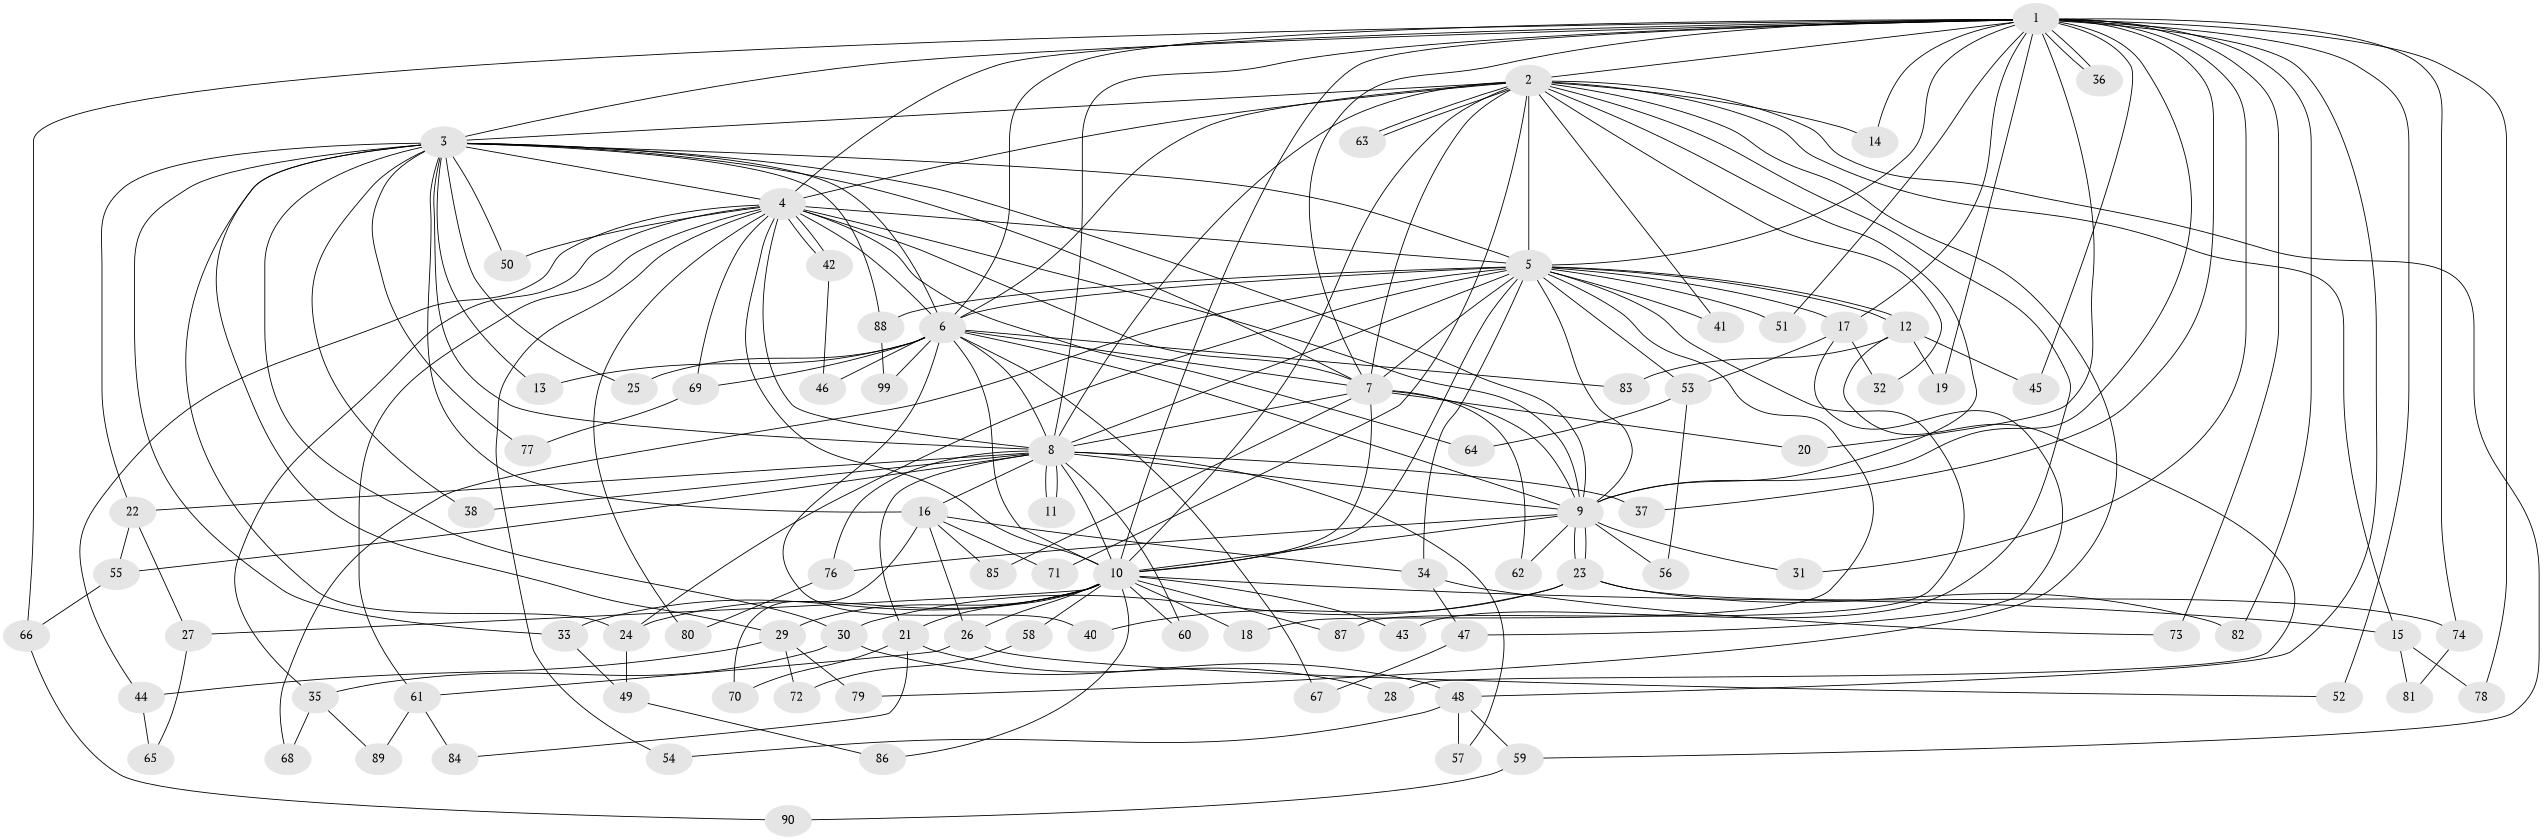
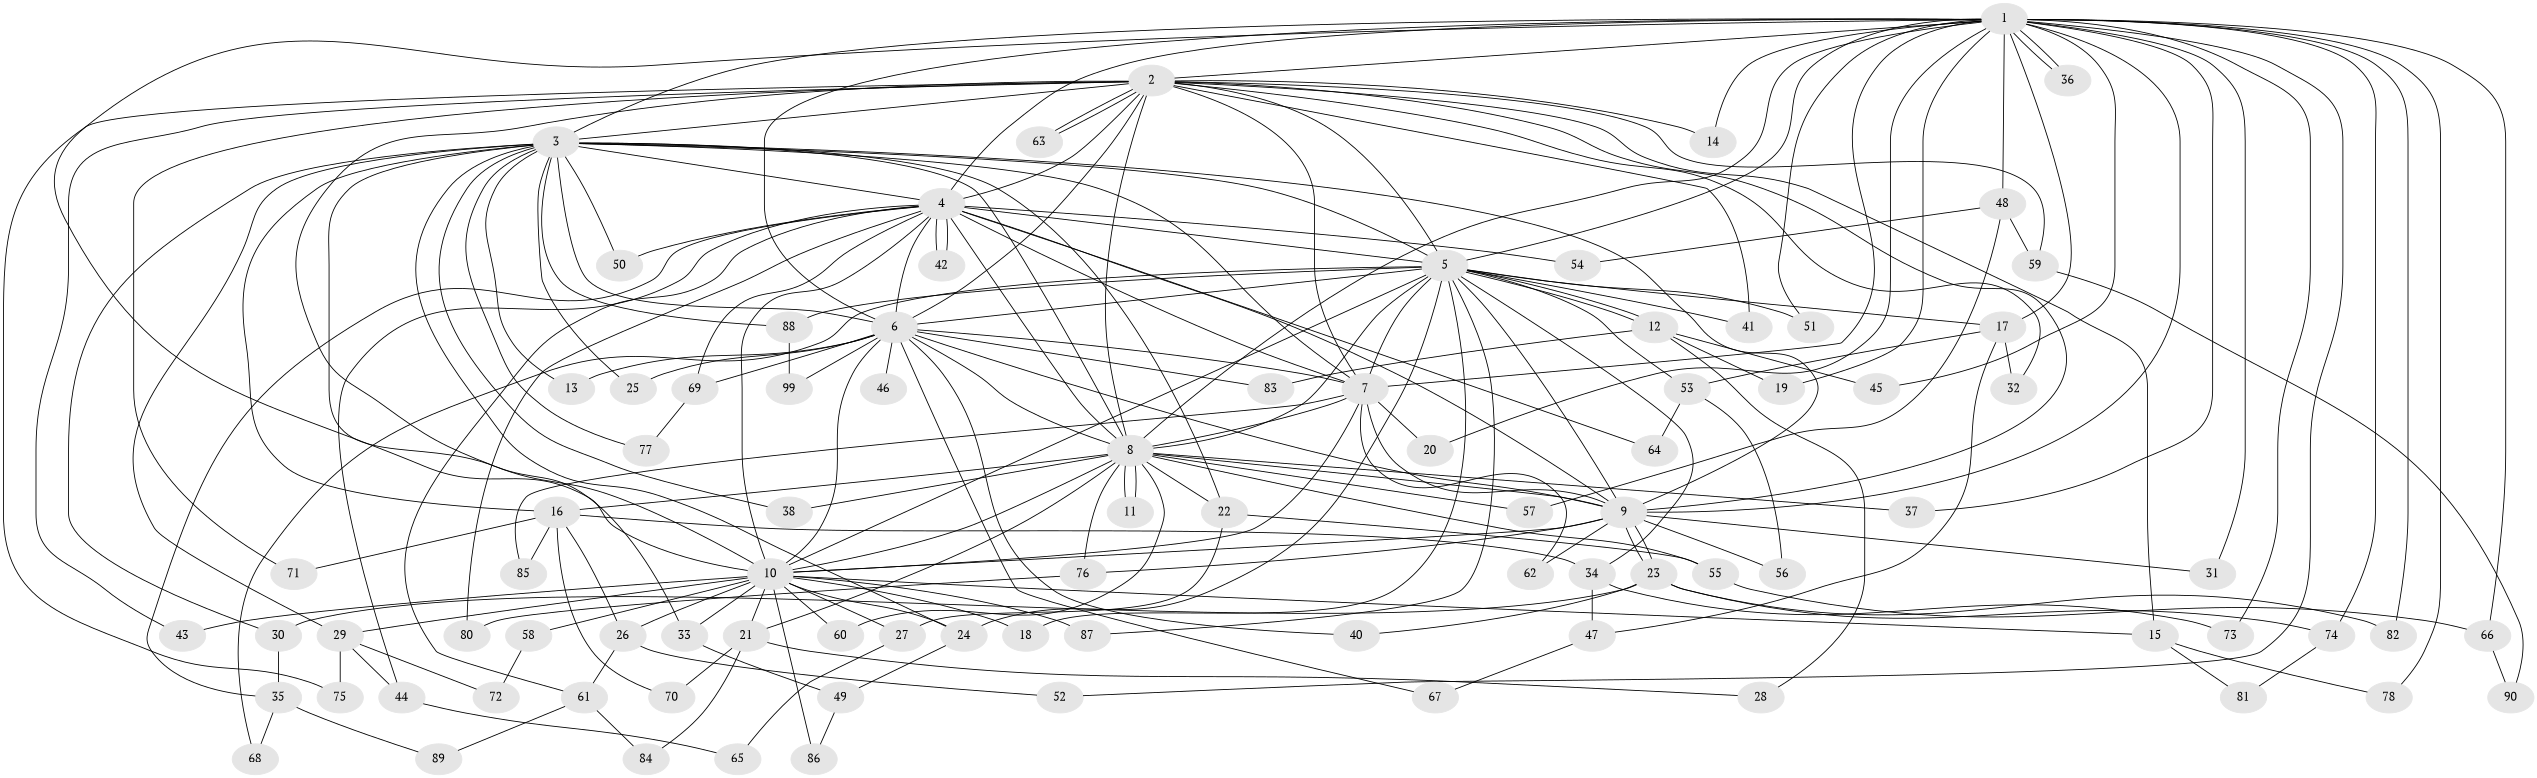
edge "42" -- "46": removed
edge "30" -- "48": removed
node "79": label "79" -> "75"
